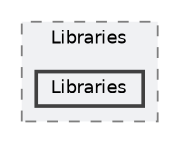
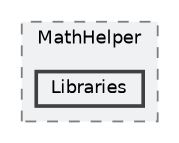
cluster "Libraries": label "Libraries" -> "MathHelper"
